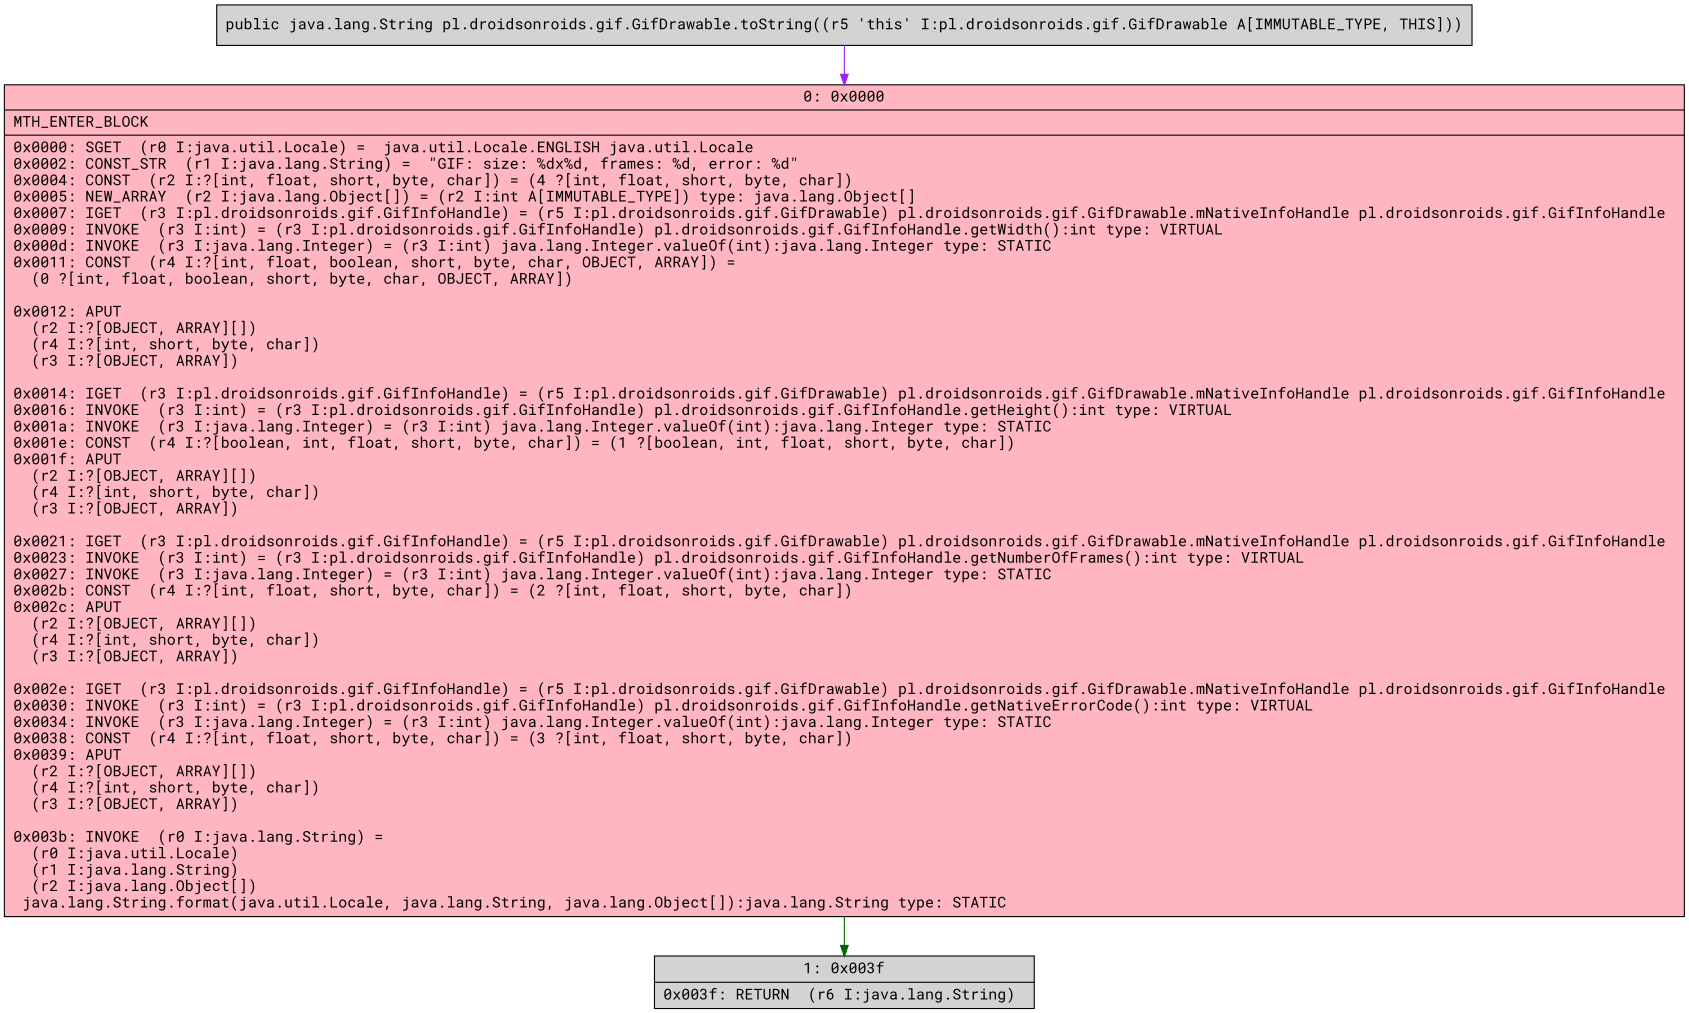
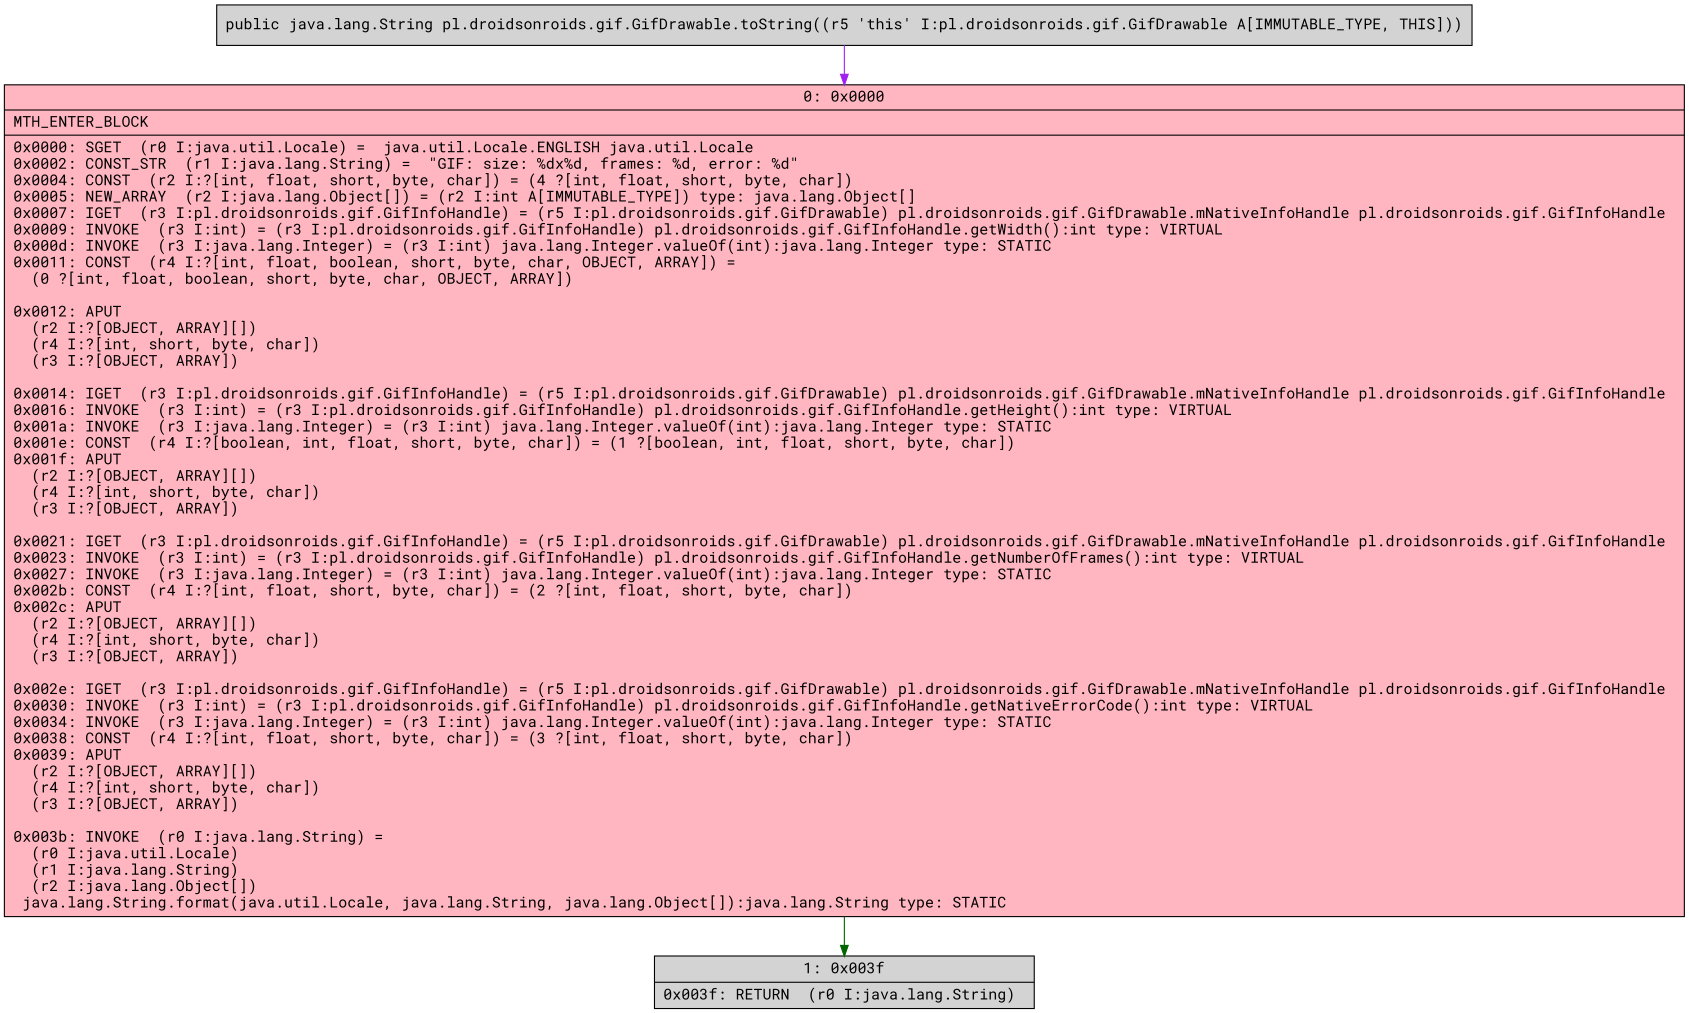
node "1: 0x003f": text "0x003f: RETURN  (r6 I:java.lang.String)" -> "0x003f: RETURN  (r0 I:java.lang.String)"
